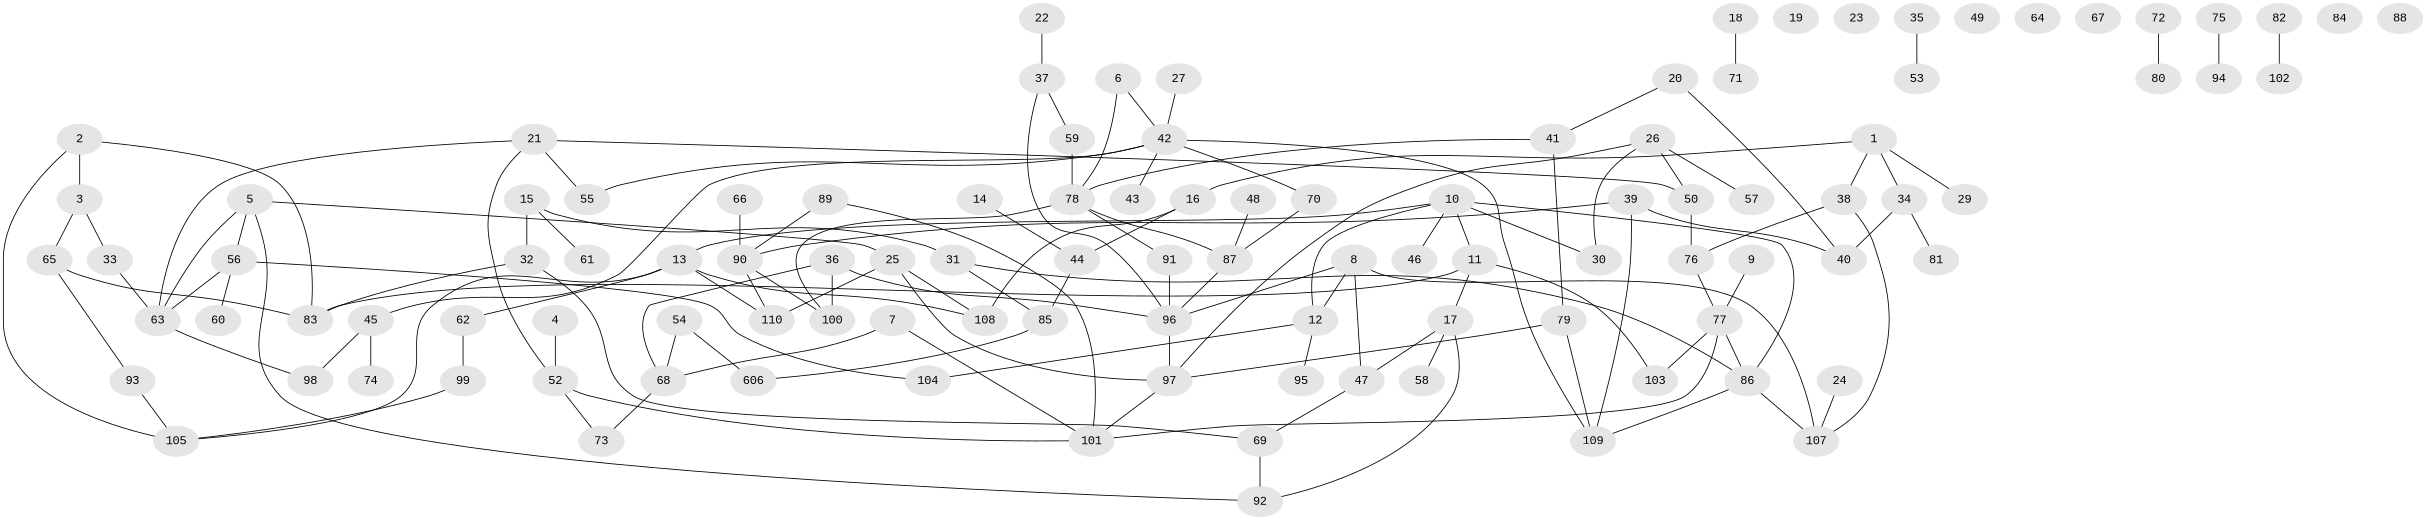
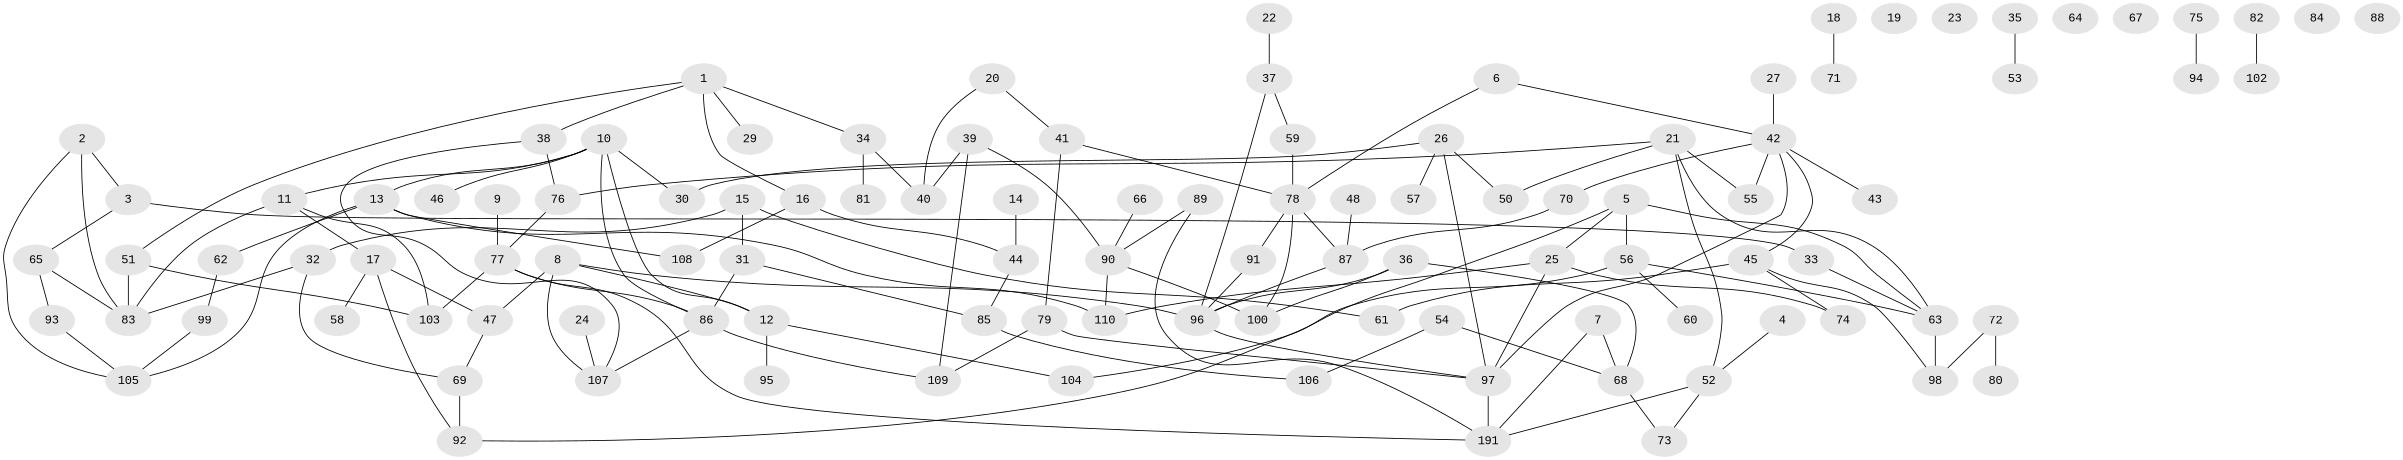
node "49": removed
edge "42" -- "109": now "42" -- "97"
edge "50" -- "76": now "21" -- "76"
node "51": added
edge "45" -- "61": added
edge "25" -- "108": now "25" -- "74"
edge "72" -- "98": added
node "606": label "606" -> "106"
node "101": label "101" -> "191"
